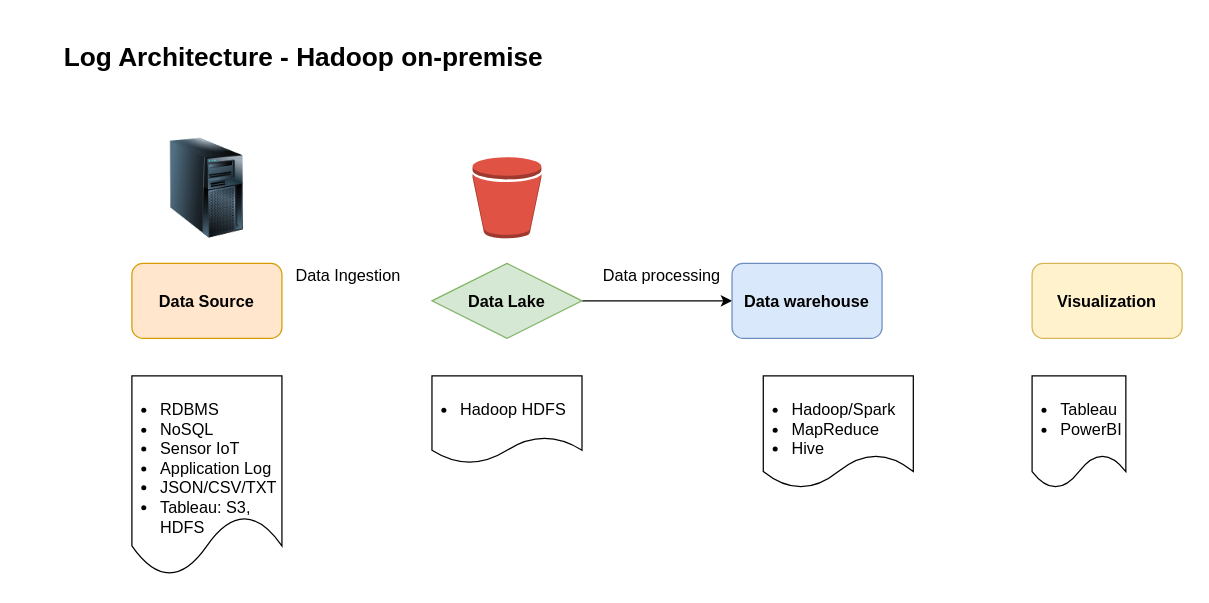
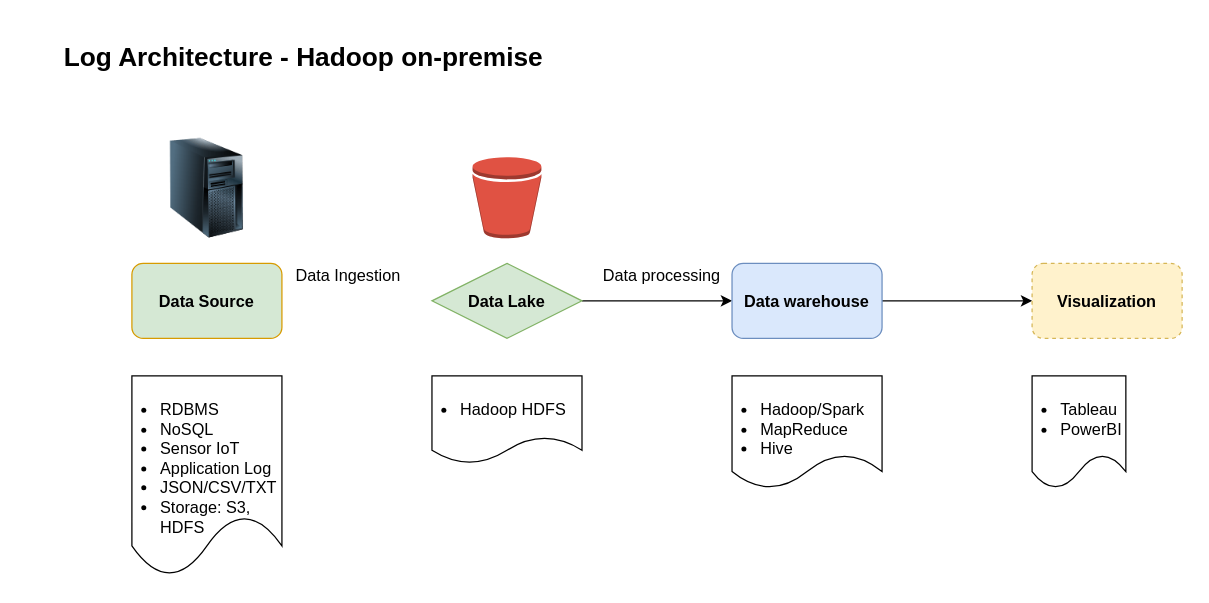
node "Data Source": fillcolor #ffe6cc -> #d5e8d4
edge "Data warehouse" -> "Visualization": added
node "Visualization": style solid -> dashed
node "Hadoop/Spark MapReduce Hive": moved (838, 432) -> (807, 432)
node "RDBMS NoSQL Sensor IoT Application Log JSON/CSV/TXT Tableau: S3, HDFS": label "RDBMS NoSQL Sensor IoT Application Log JSON/CSV/TXT Tableau: S3, HDFS" -> "RDBMS NoSQL Sensor IoT Application Log JSON/CSV/TXT Storage: S3, HDFS"
